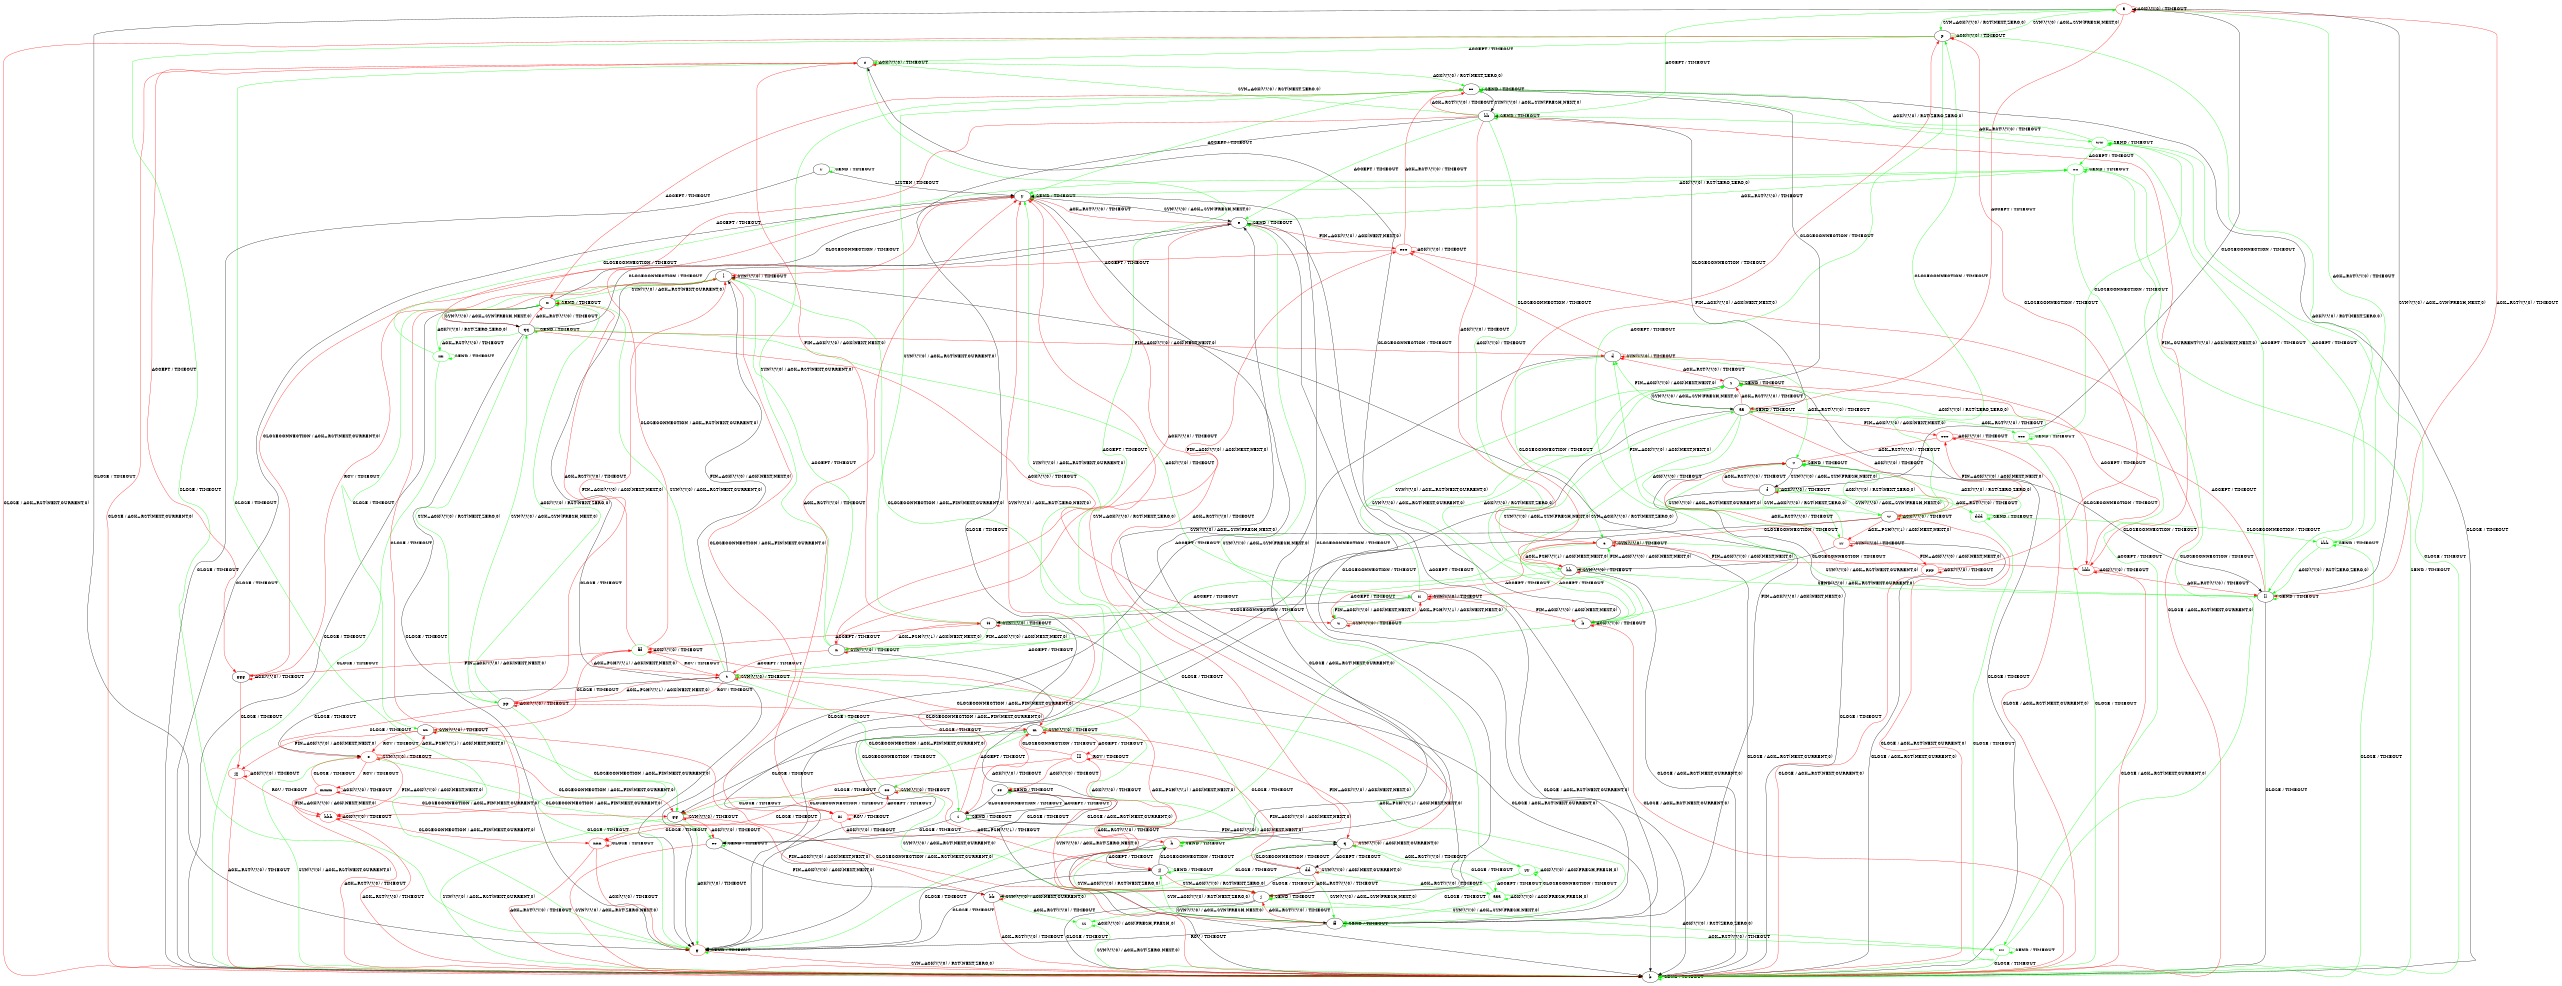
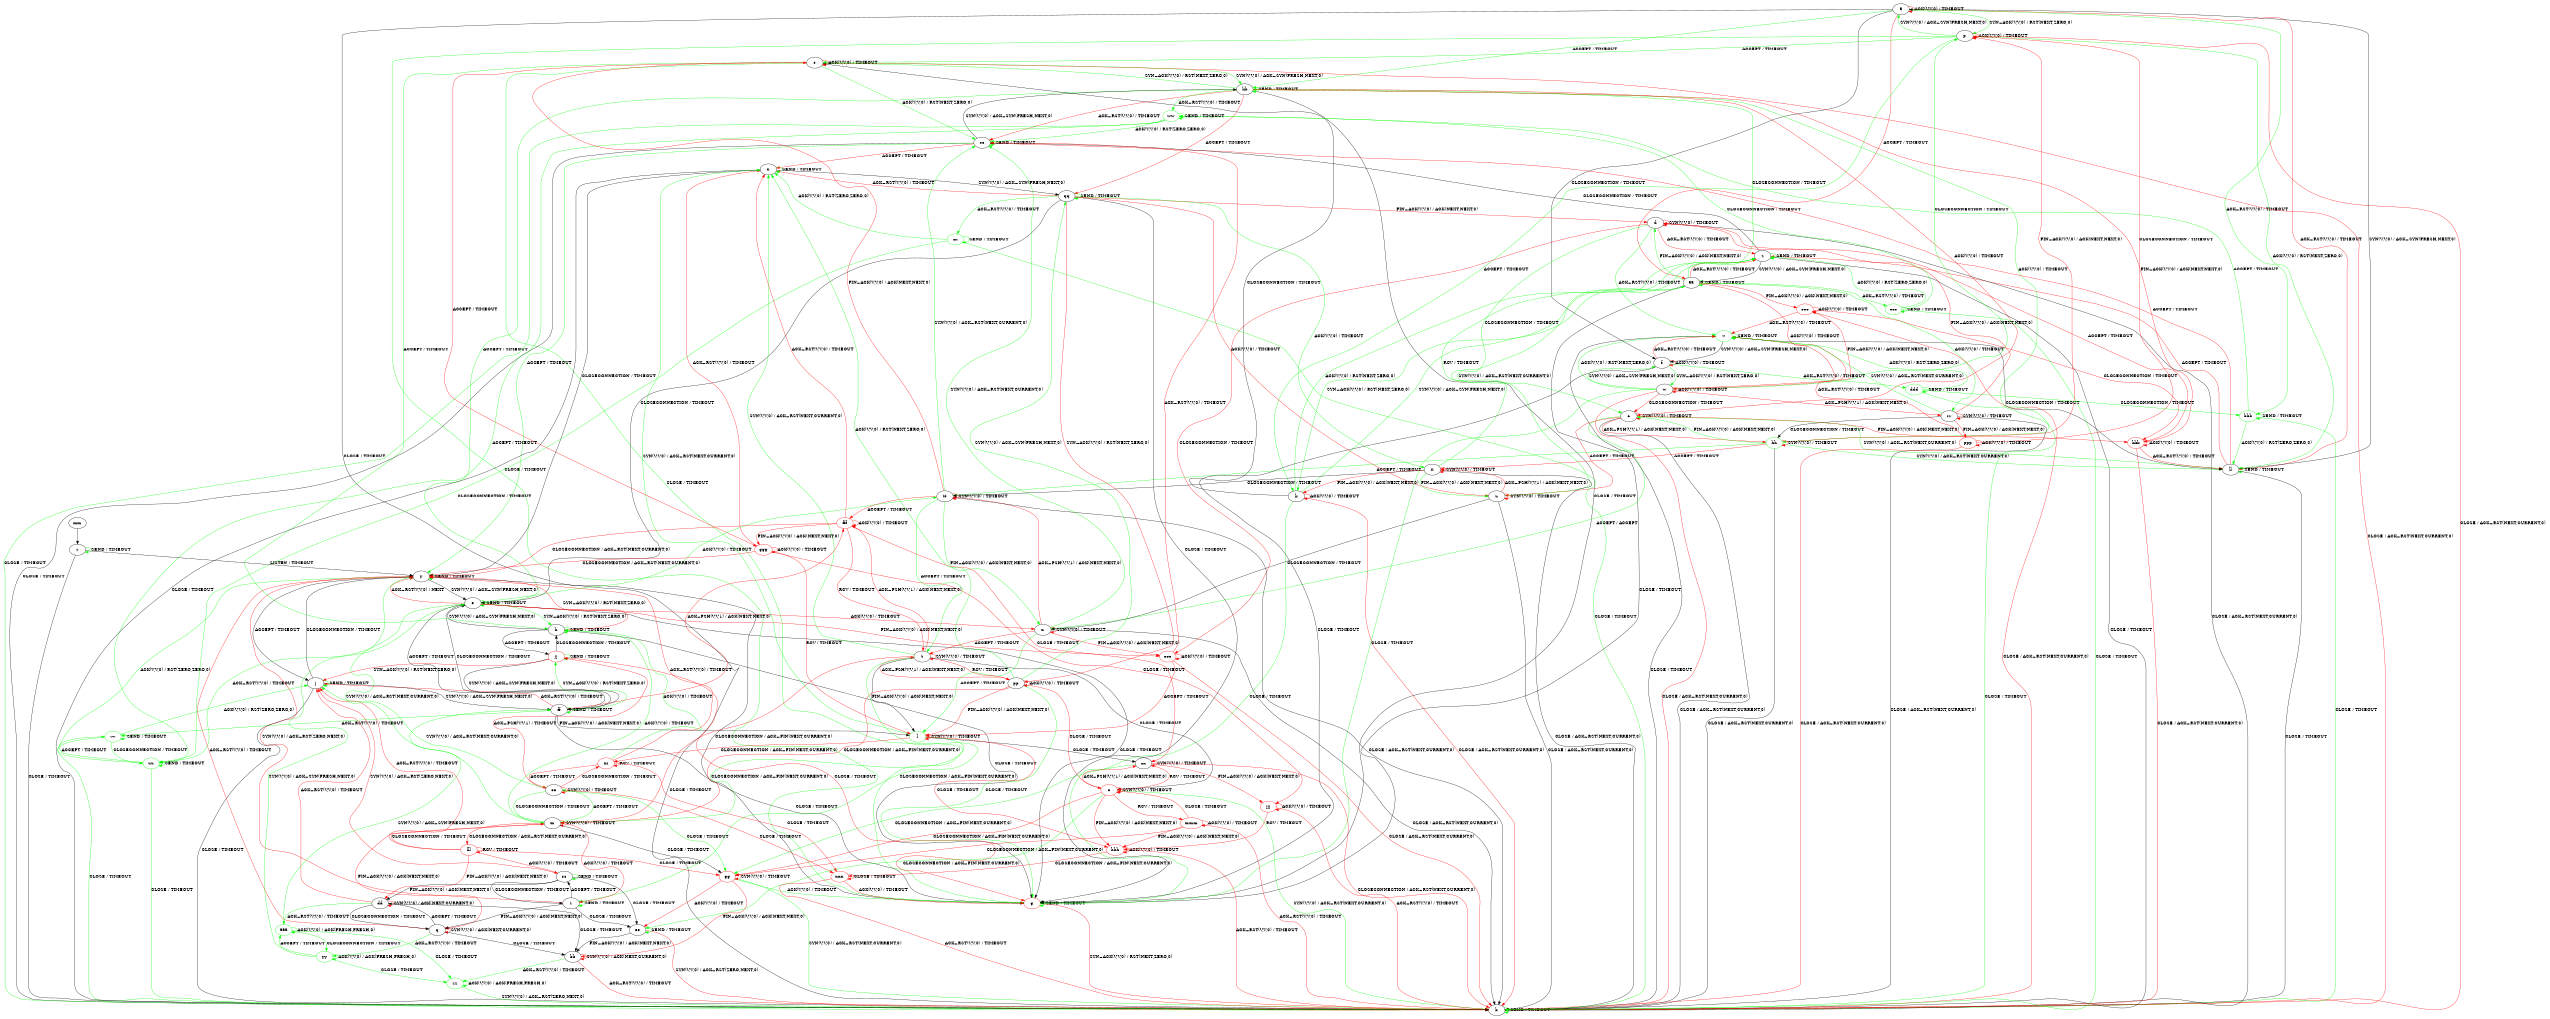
node "a": color red -> black
edge "s" -> "kk": added, label "SYN(V,V,0) / ACK+SYN(FRESH,NEXT,0)"
edge "ll" -> "cc": color green -> red
edge "e" -> "y": label "ACK+RST(V,V,0) / TIMEOUT" -> "ACK+RST(V,V,0) / NEXT"
edge "aa" -> "kk": color black -> green
node "l": color black -> green
edge "f" -> "a": reversed
edge "kk" -> "kkk": label "FIN+CURRENT(V,V,0) / ACK(NEXT,NEXT,0)" -> "FIN+ACK(V,V,0) / ACK(NEXT,NEXT,0)"
edge "ggg" -> "x": added, label "ACK+RST(V,V,0) / TIMEOUT"
edge "l" -> "nn": color green -> black
node "v": color black -> green
edge "ii" -> "z": label "SYN(V,V,0) / ACK+RST(NEXT,CURRENT,0)" -> "RCV / TIMEOUT"
edge "rr" -> "d": color green -> red
edge "qq" -> "pp": color green -> red
node "mm": added
node "rr": color red -> black
edge "e" -> "tt": added, label "ACK(V,V,0) / TIMEOUT"
edge "u" -> "n": added, label "CLOSECONNECTION / TIMEOUT"
node "hh": color black -> green
edge "uu" -> "b": label "SEND / TIMEOUT" -> "CLOSE / TIMEOUT"
edge "hh" -> "ll": label "SEND(V,V,0) / ACK+RST(NEXT,CURRENT,0)" -> "SYN(V,V,0) / ACK+RST(NEXT,CURRENT,0)"
edge "c" -> "n": label "ACCEPT / TIMEOUT" -> "ACCEPT / ACCEPT"
edge "w" -> "g": color black -> green
node "fff": color green -> red
node "ggg": color black -> red
edge "m" -> "lll": label "ACCEPT / TIMEOUT" -> "CLOSECONNECTION / ACK+RST(NEXT,CURRENT,0)"
edge "ff" -> "t": removed, label "ACK+PSH(V,V,1) / ACK(NEXT,NEXT,0)"
edge "u" -> "b": added, label "CLOSE / ACK+RST(NEXT,CURRENT,0)"
node "gg": color black -> red
edge "iii" -> "h": color red -> green
node "h": color red -> black
edge "aaa" -> "q": now "aaa" -> "zz"
node "jj": color black -> red
edge "jj" -> "ff": color green -> black
edge "q" -> "bb": color green -> black
edge "ss" -> "dd": added, label "FIN+ACK(V,V,0) / ACK(NEXT,NEXT,0)"
edge "ff" -> "h": now "e" -> "h"
edge "jj" -> "g": color black -> red
edge "ff" -> "g": label "RCV / TIMEOUT" -> "CLOSE / TIMEOUT"
